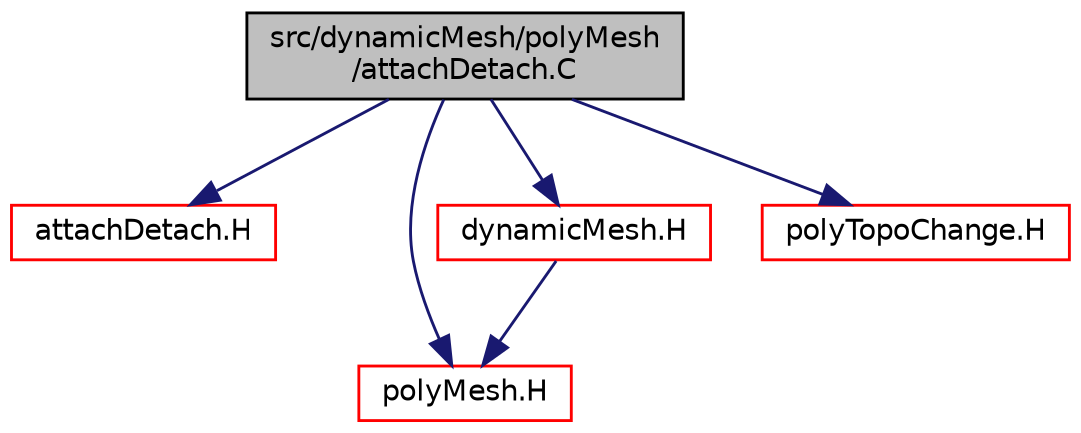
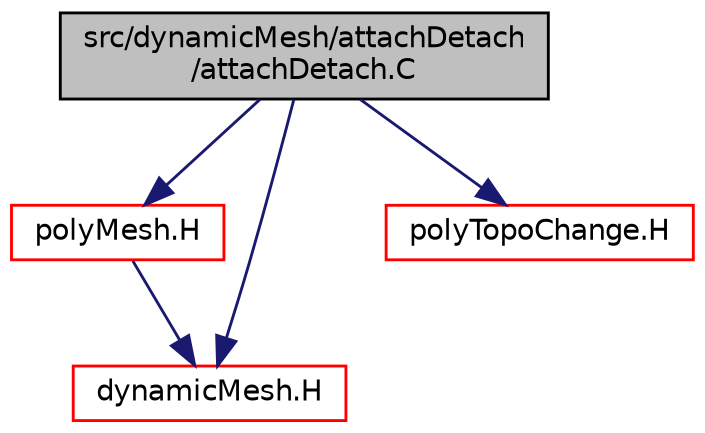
node "src/dynamicMesh/polyMesh /attachDetach.C": label "src/dynamicMesh/polyMesh /attachDetach.C" -> "src/dynamicMesh/attachDetach /attachDetach.C"
node "attachDetach.H": removed
edge "dynamicMesh.H" -> "polyMesh.H": reversed
